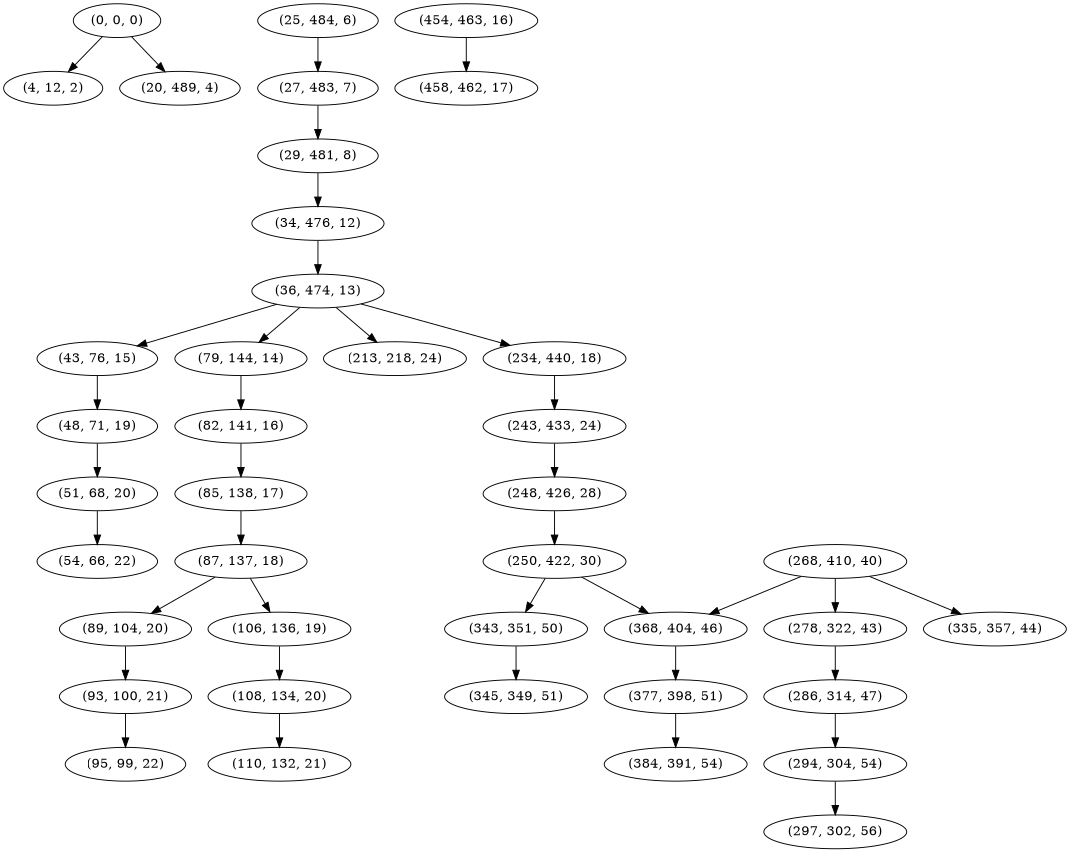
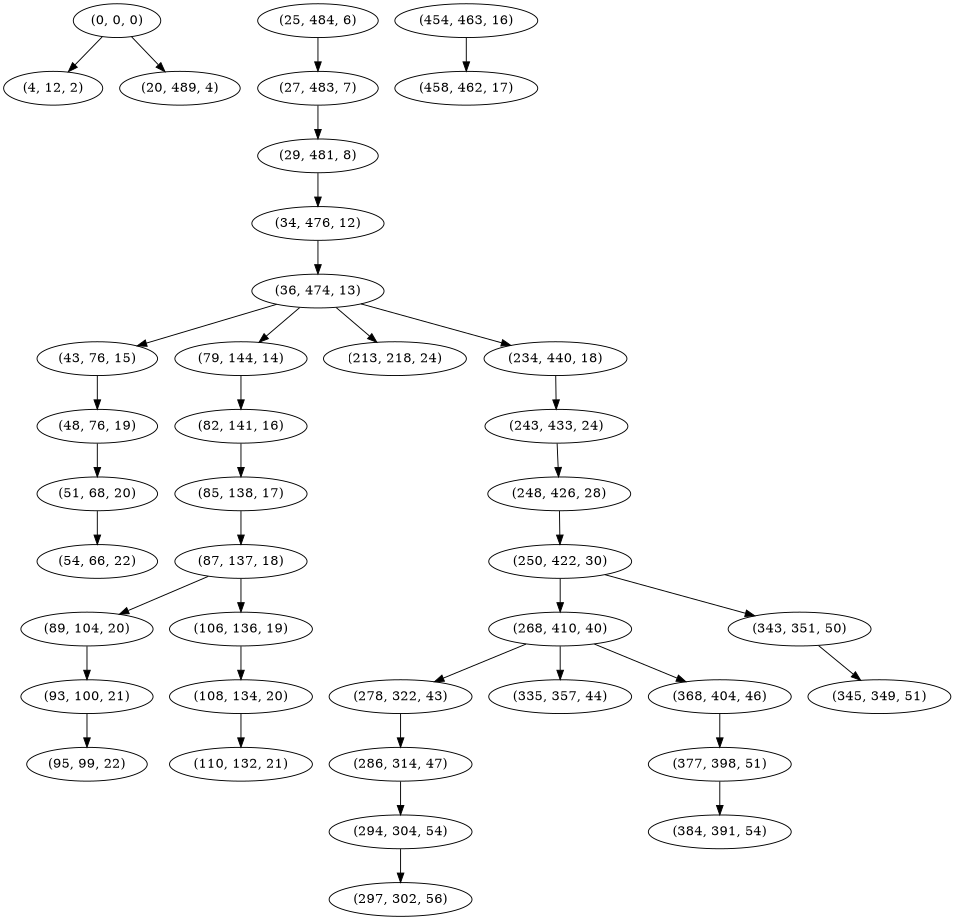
node "(48, 71, 19)": label "(48, 71, 19)" -> "(48, 76, 19)"
edge "(250, 422, 30)" -> "(368, 404, 46)": now "(250, 422, 30)" -> "(268, 410, 40)"
